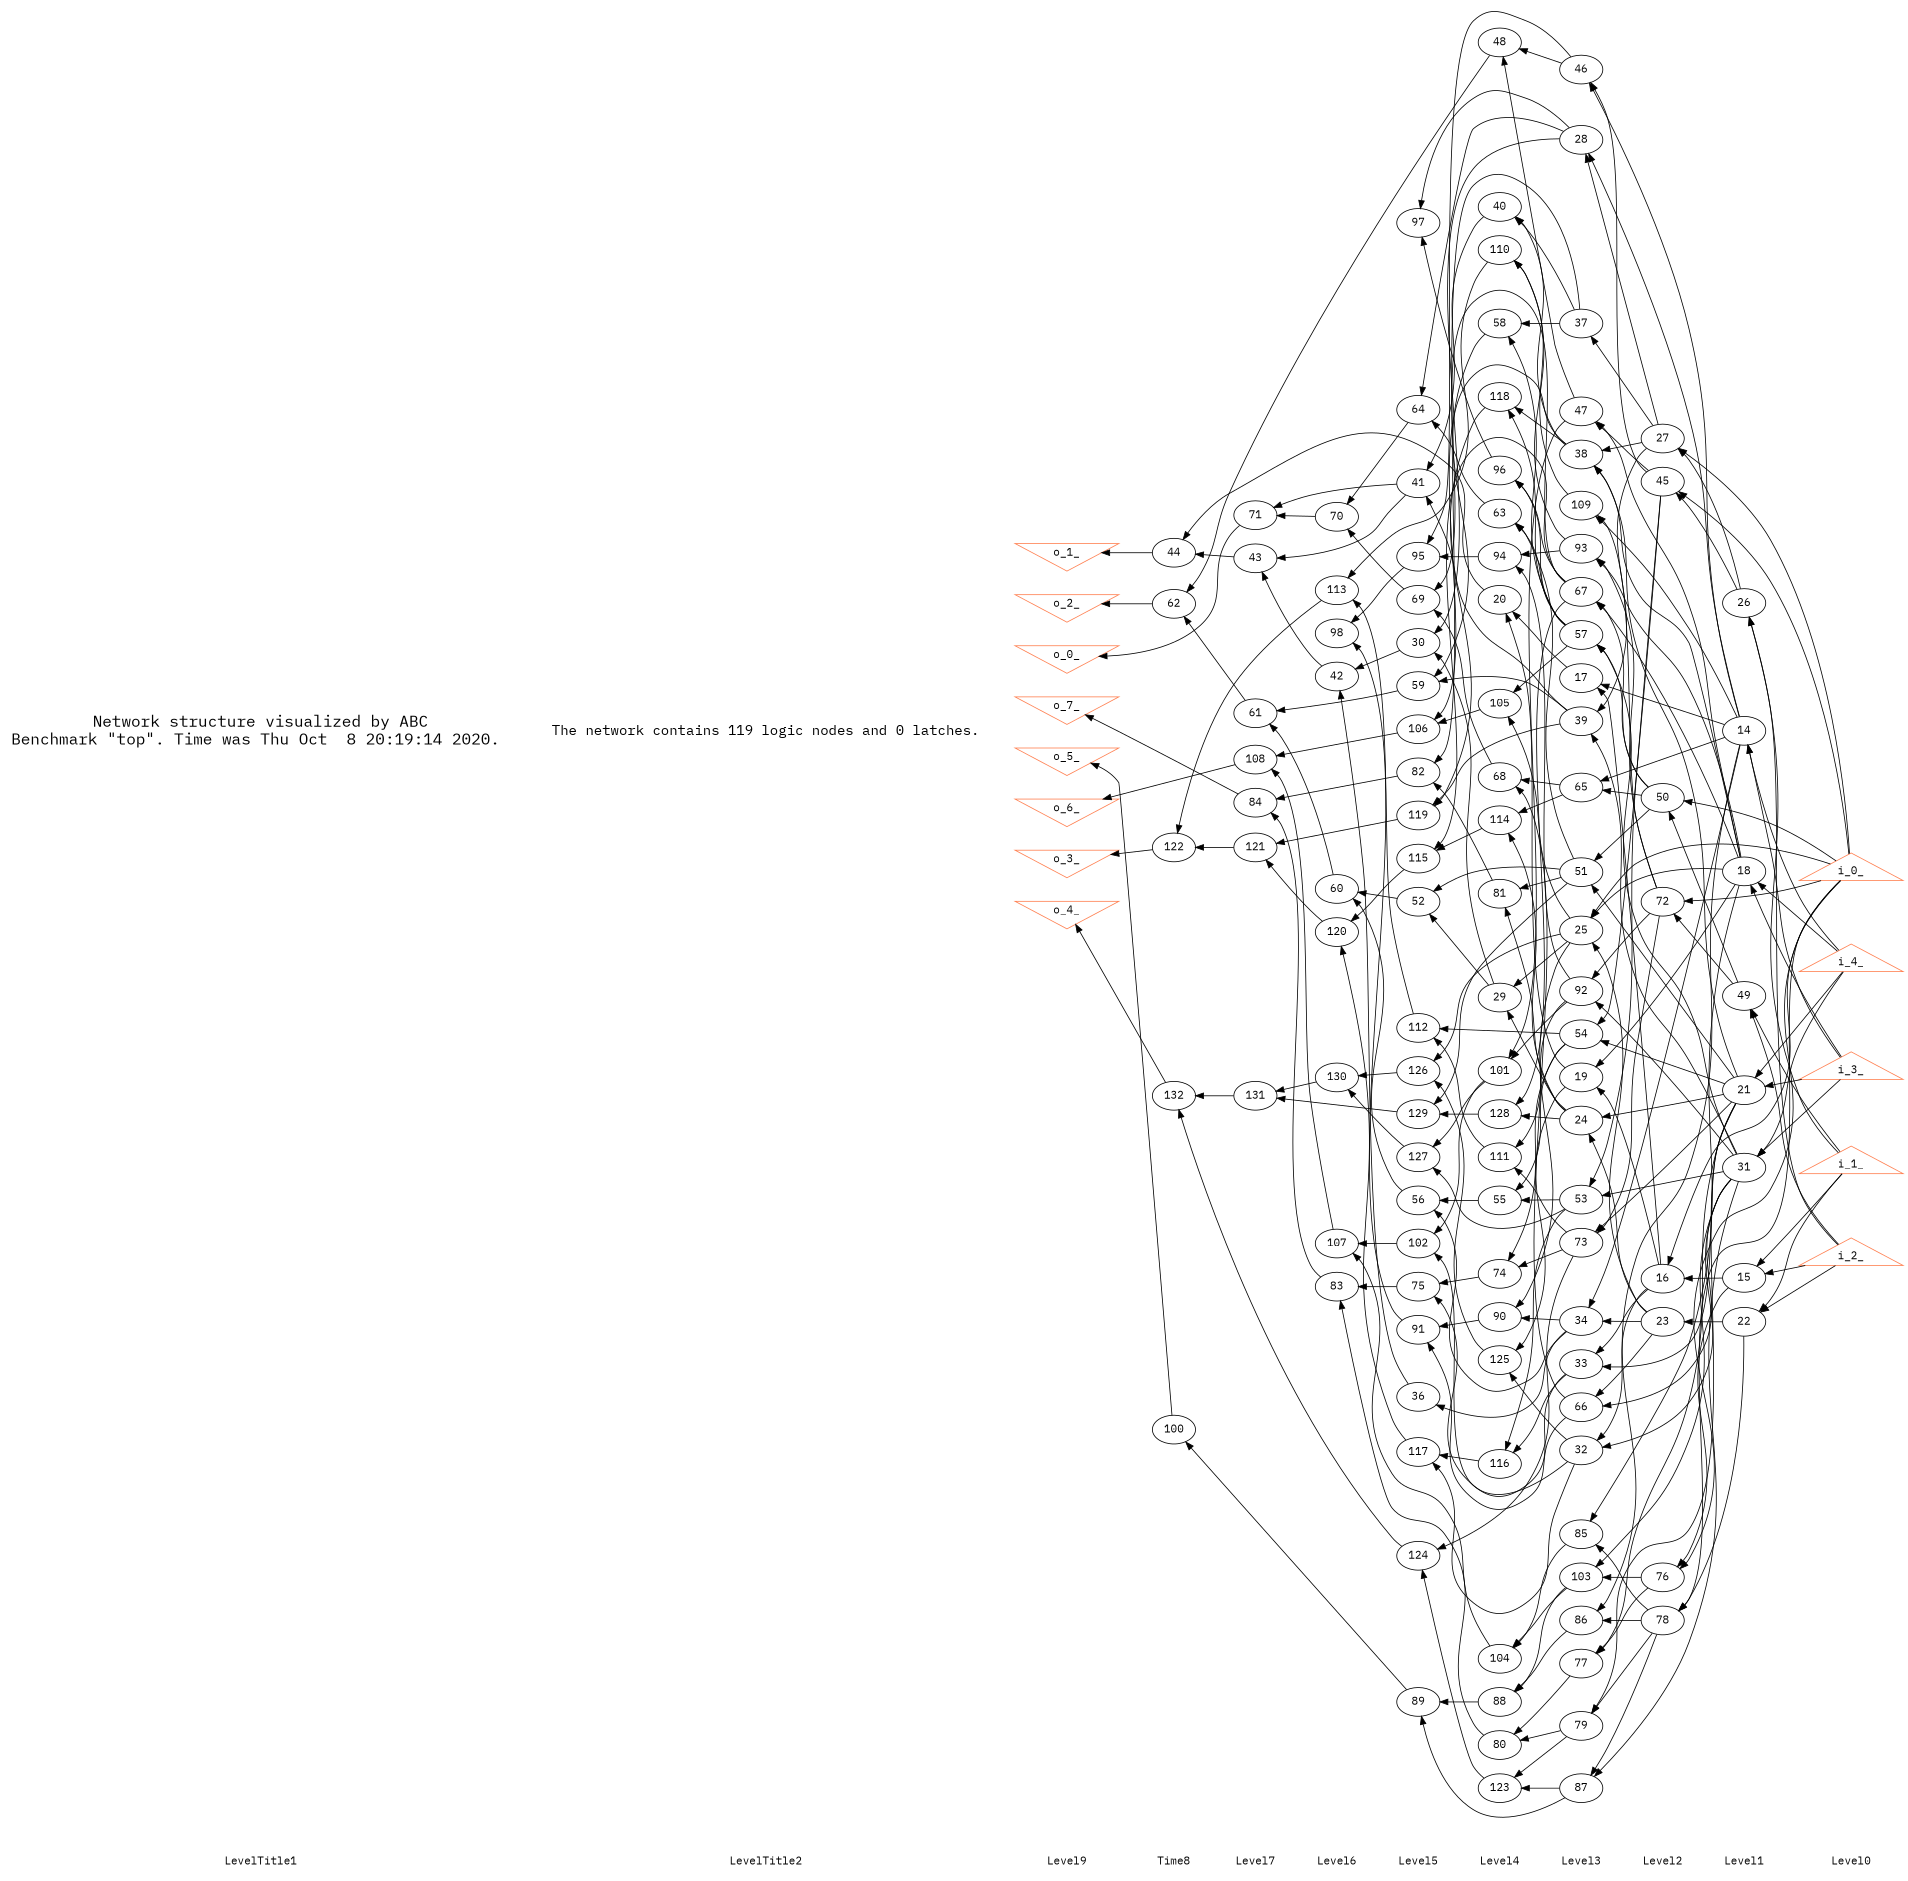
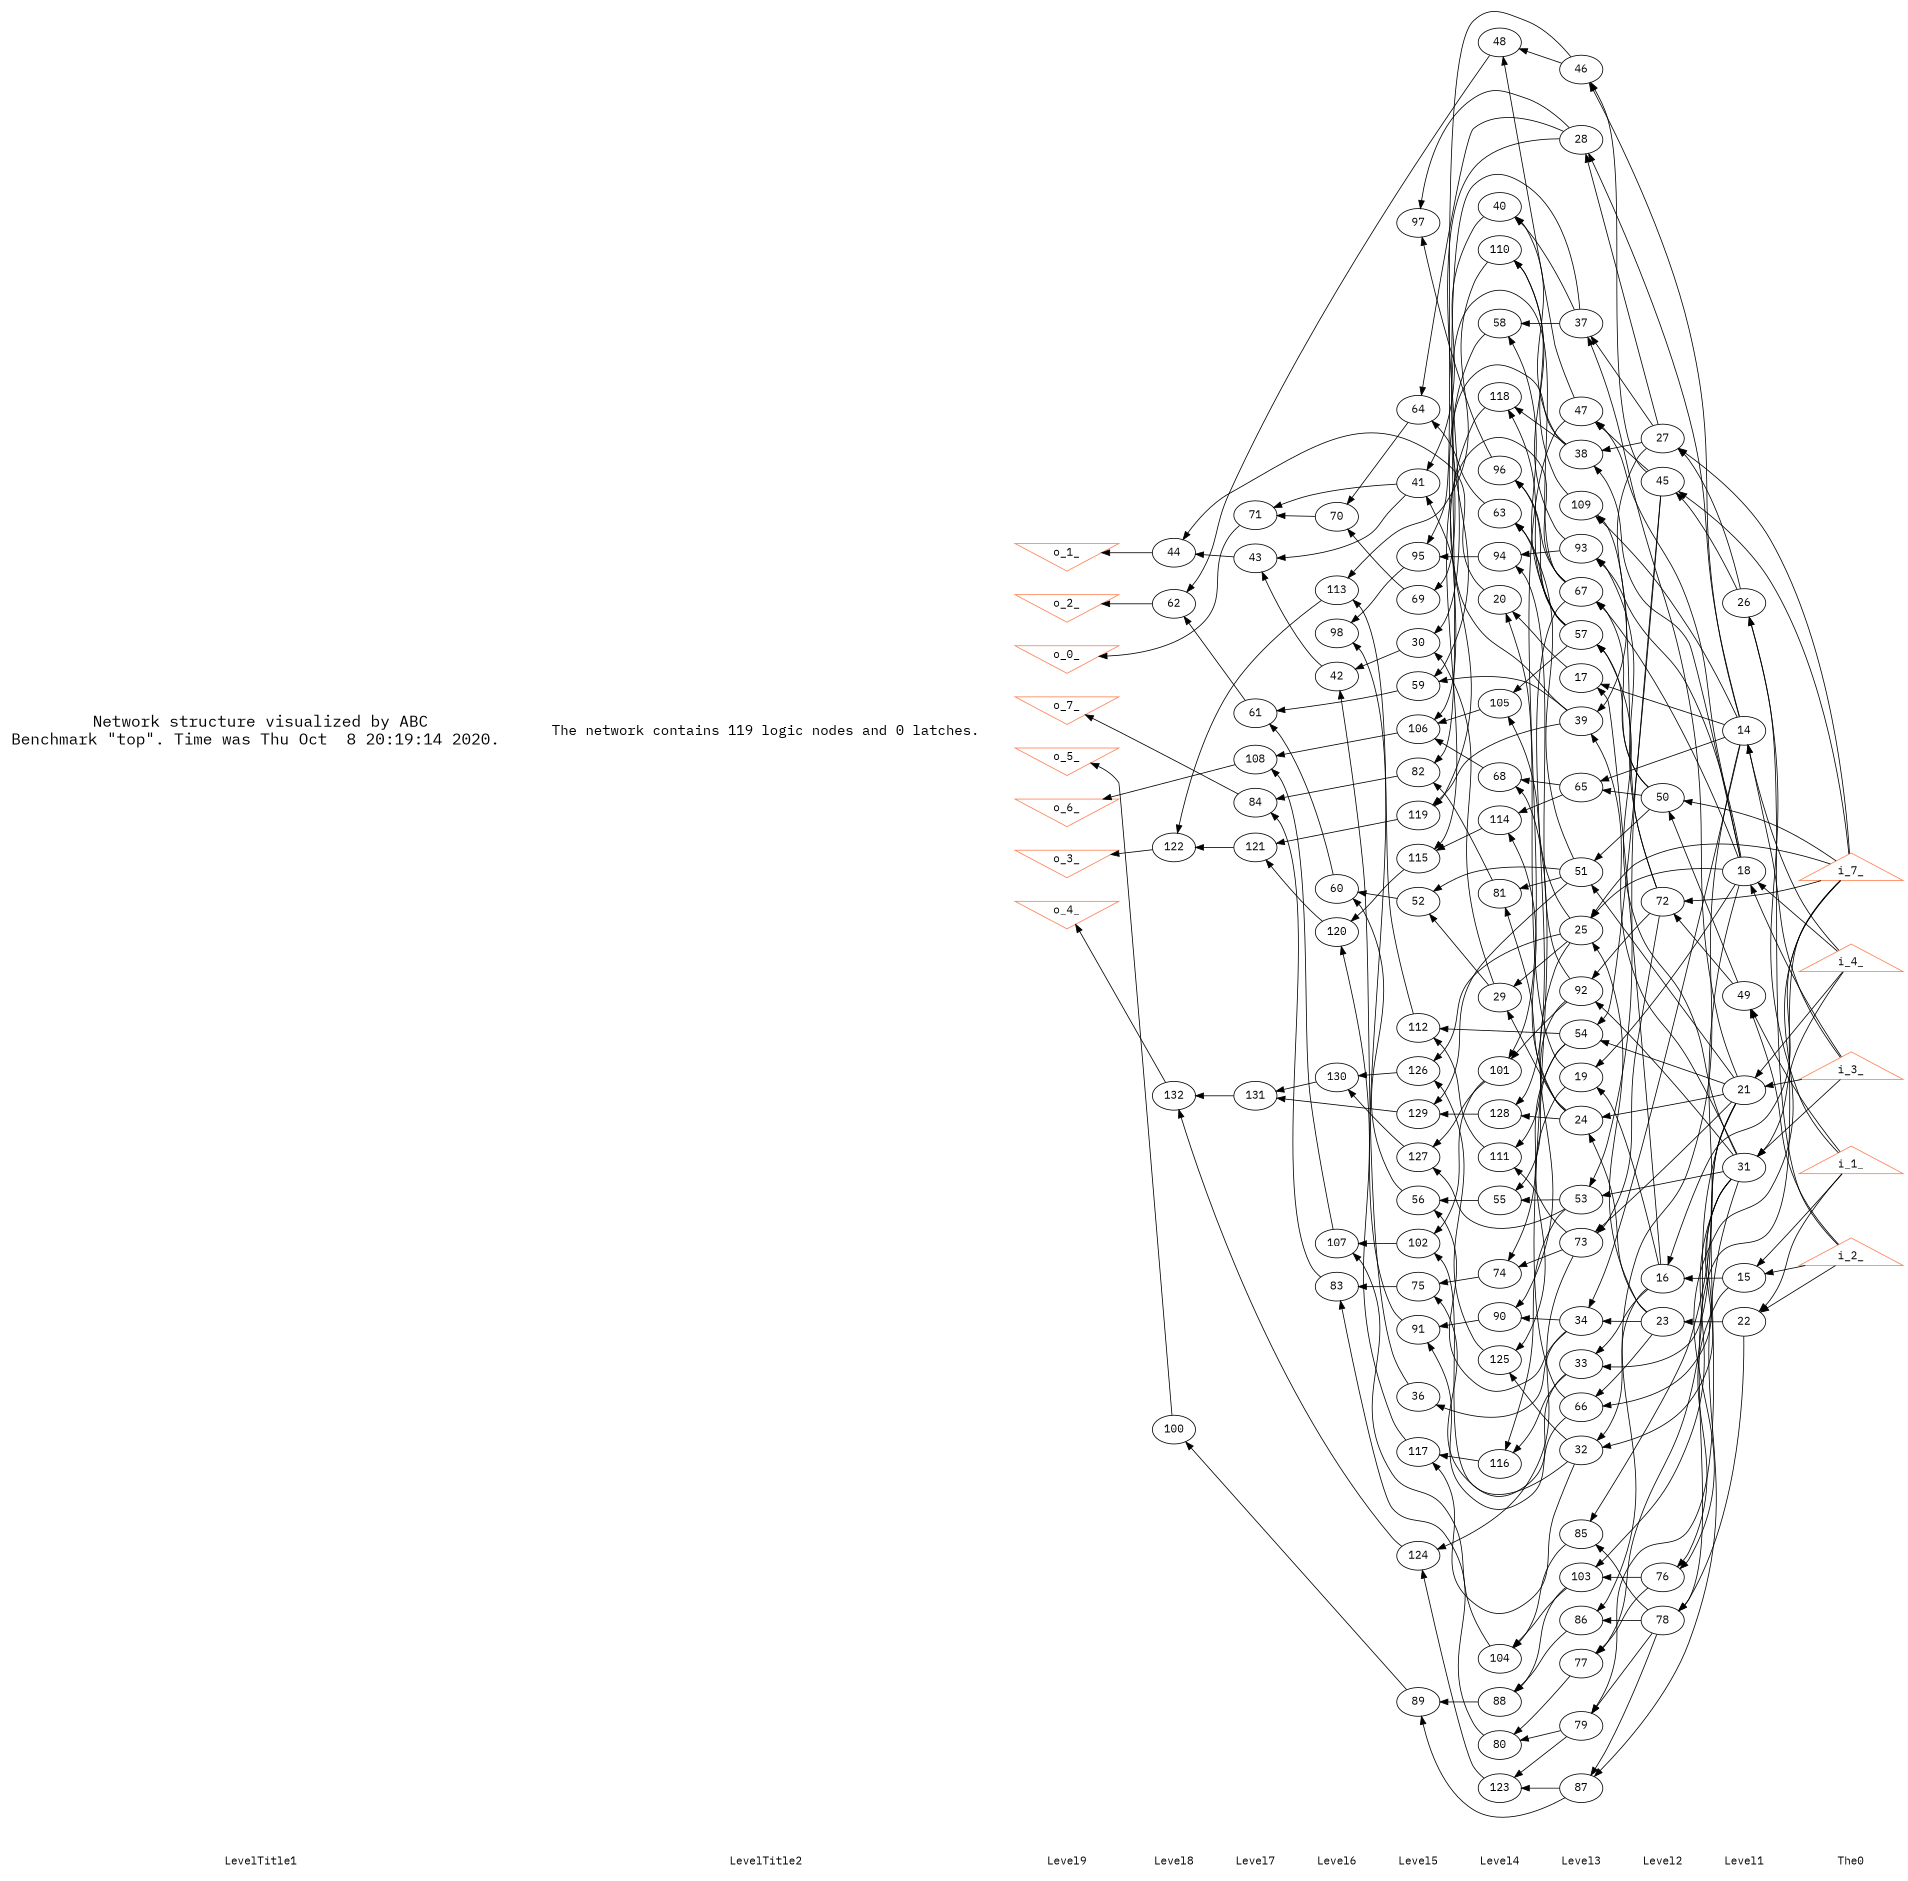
edge "68" -> "69": now "68" -> "106"
edge "21" -> "38": now "21" -> "37"
node "i_0_": label "i_0_" -> "i_7_"
node "Time8": label "Time8" -> "Level8"
node "Level0": label "Level0" -> "The0"
